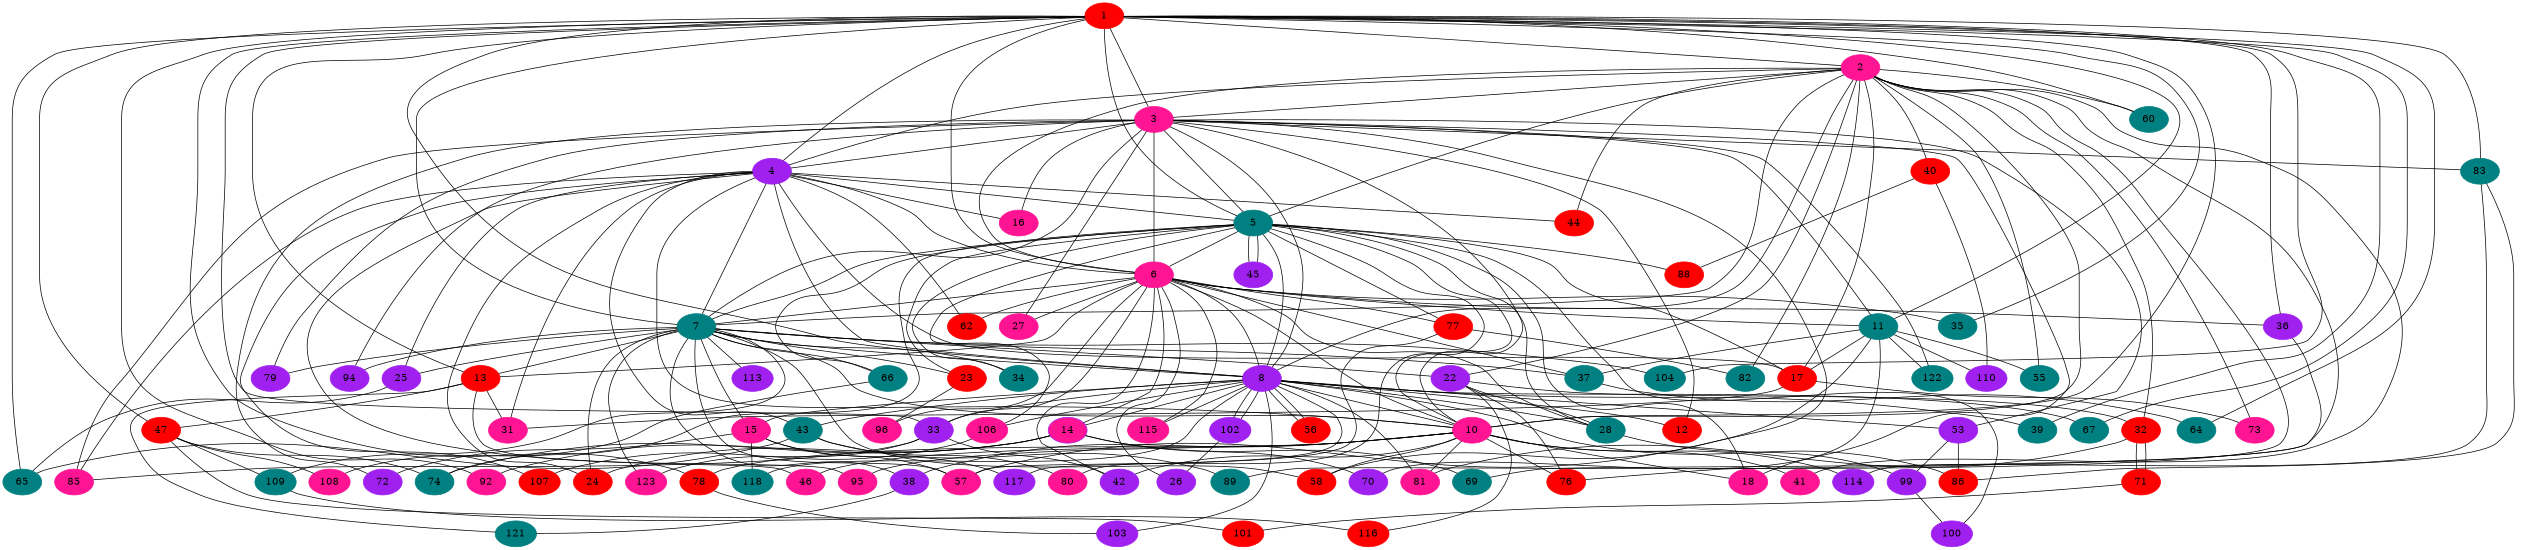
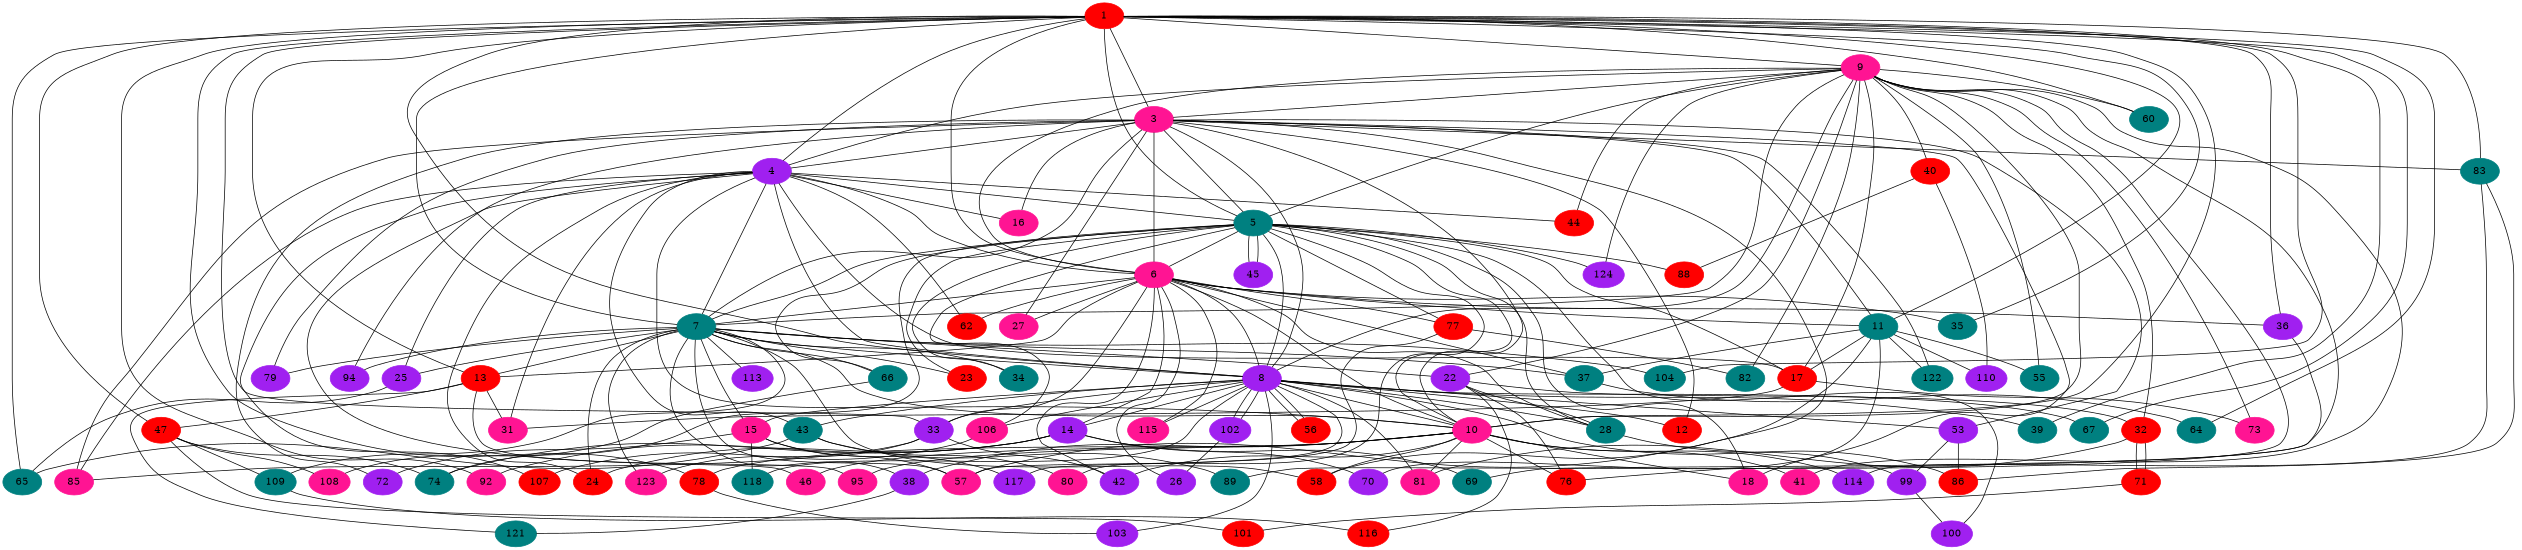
node "2": label "2" -> "9"
node "124": added
node "96": removed
node "14": fillcolor deeppink -> purple
